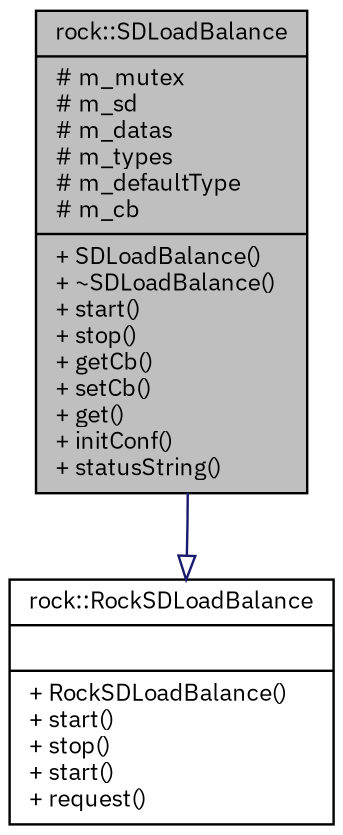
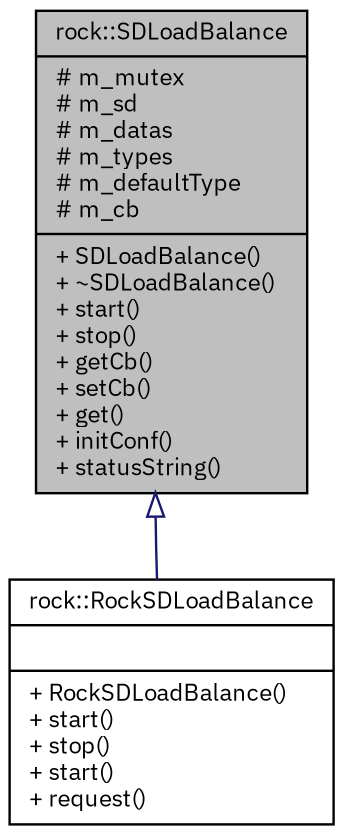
edge "rock::SDLoadBalance" -> "rock::RockSDLoadBalance": reversed
